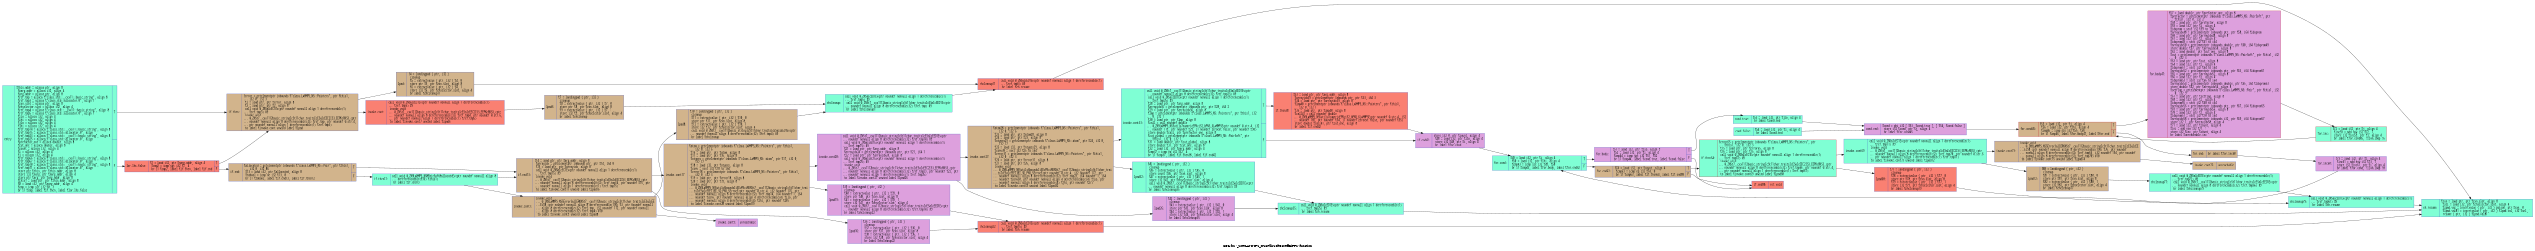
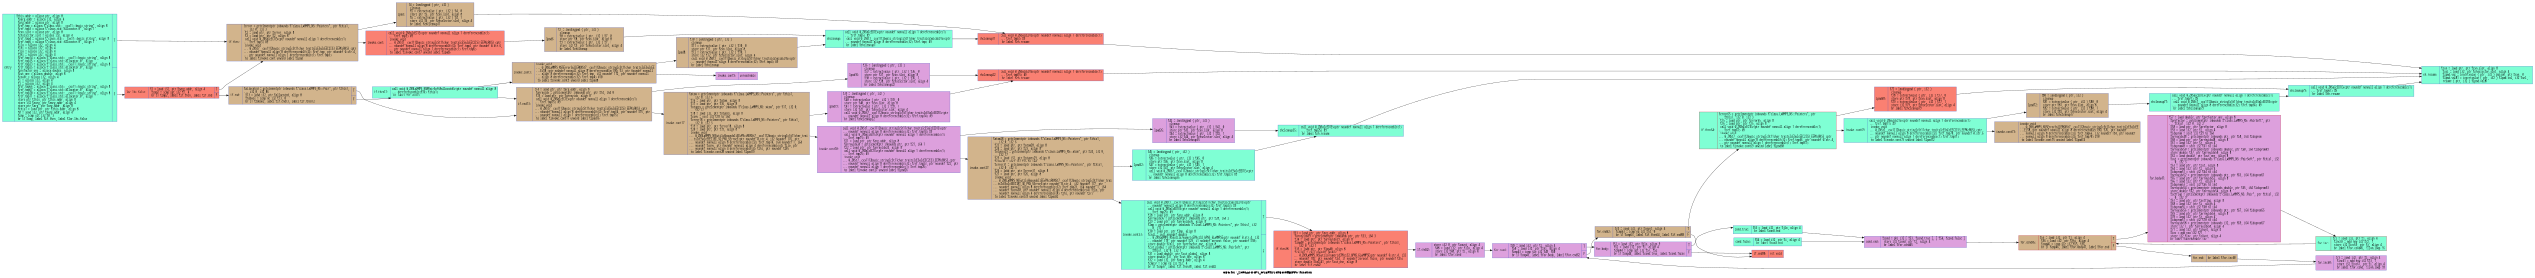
edge "invoke.cont33:" -> "if.end42:": removed
node "for.cond:": fillcolor aquamarine -> plum
node "invoke.cont75:": removed
node "lpad32:": text "store count %46, ptr %exn.slot, align 8" -> "store ptr %46, ptr %exn.slot, align 8"
